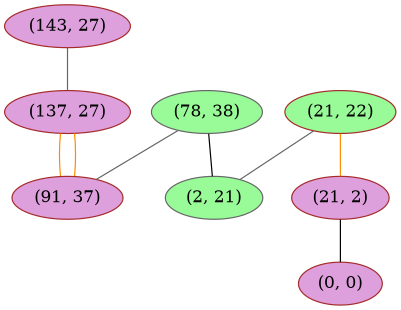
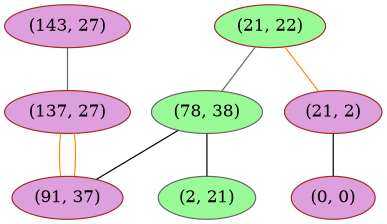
edge "(78, 38)" -- "(91, 37)": color gray40 -> black
edge "(21, 22)" -- "(2, 21)": now "(21, 22)" -- "(78, 38)"
